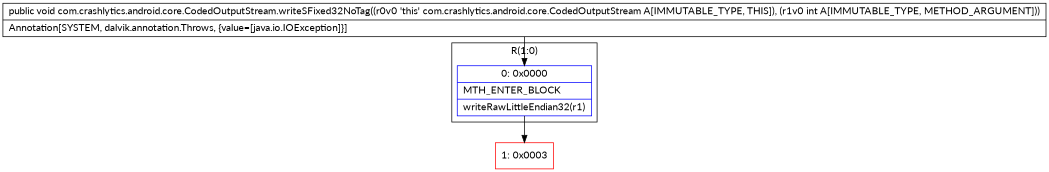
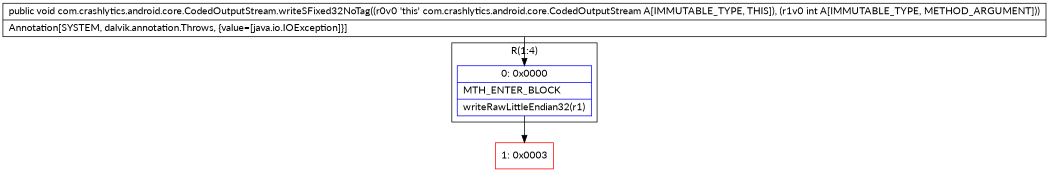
cluster "R(1:0)": label "R(1:0)" -> "R(1:4)"
